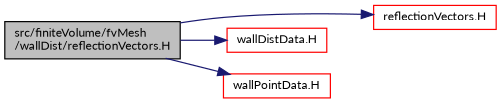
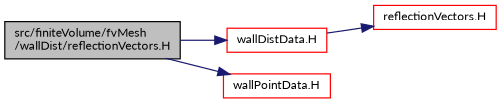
edge "src/finiteVolume/fvMesh /wallDist/reflectionVectors.H" -> "reflectionVectors.H": now "wallDistData.H" -> "reflectionVectors.H"
